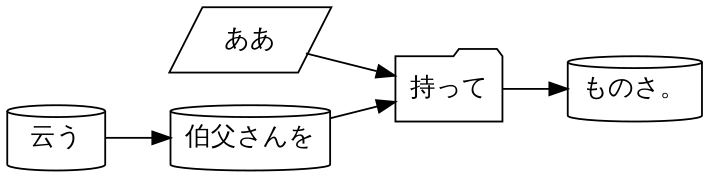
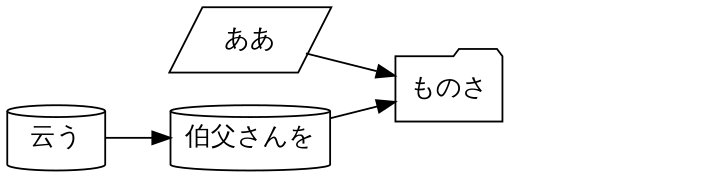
node "持って": label "持って" -> "ものさ"
node "ものさ。": removed
